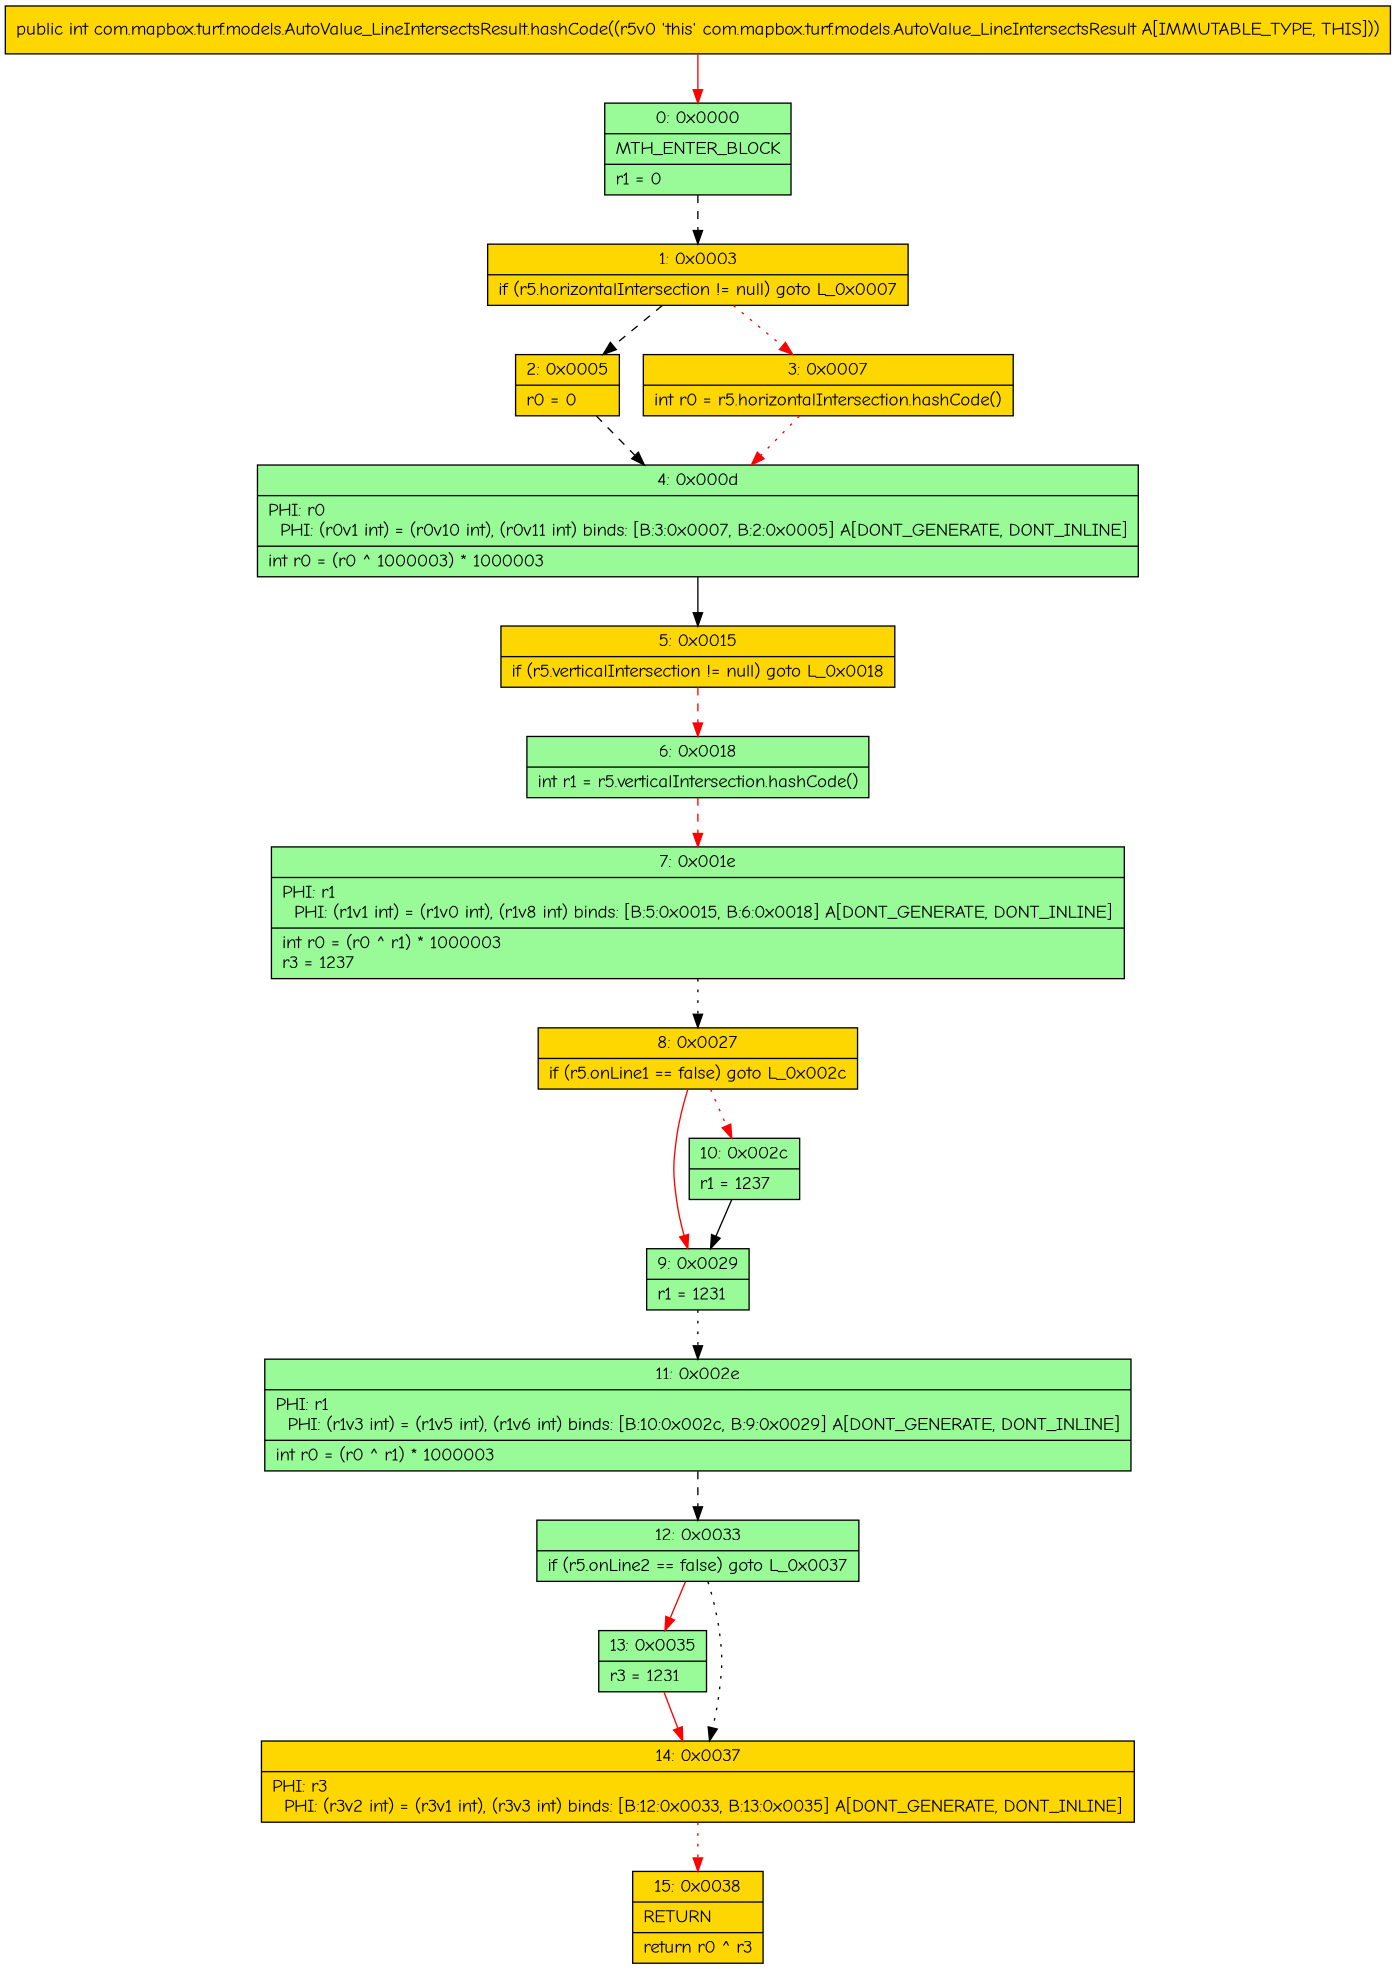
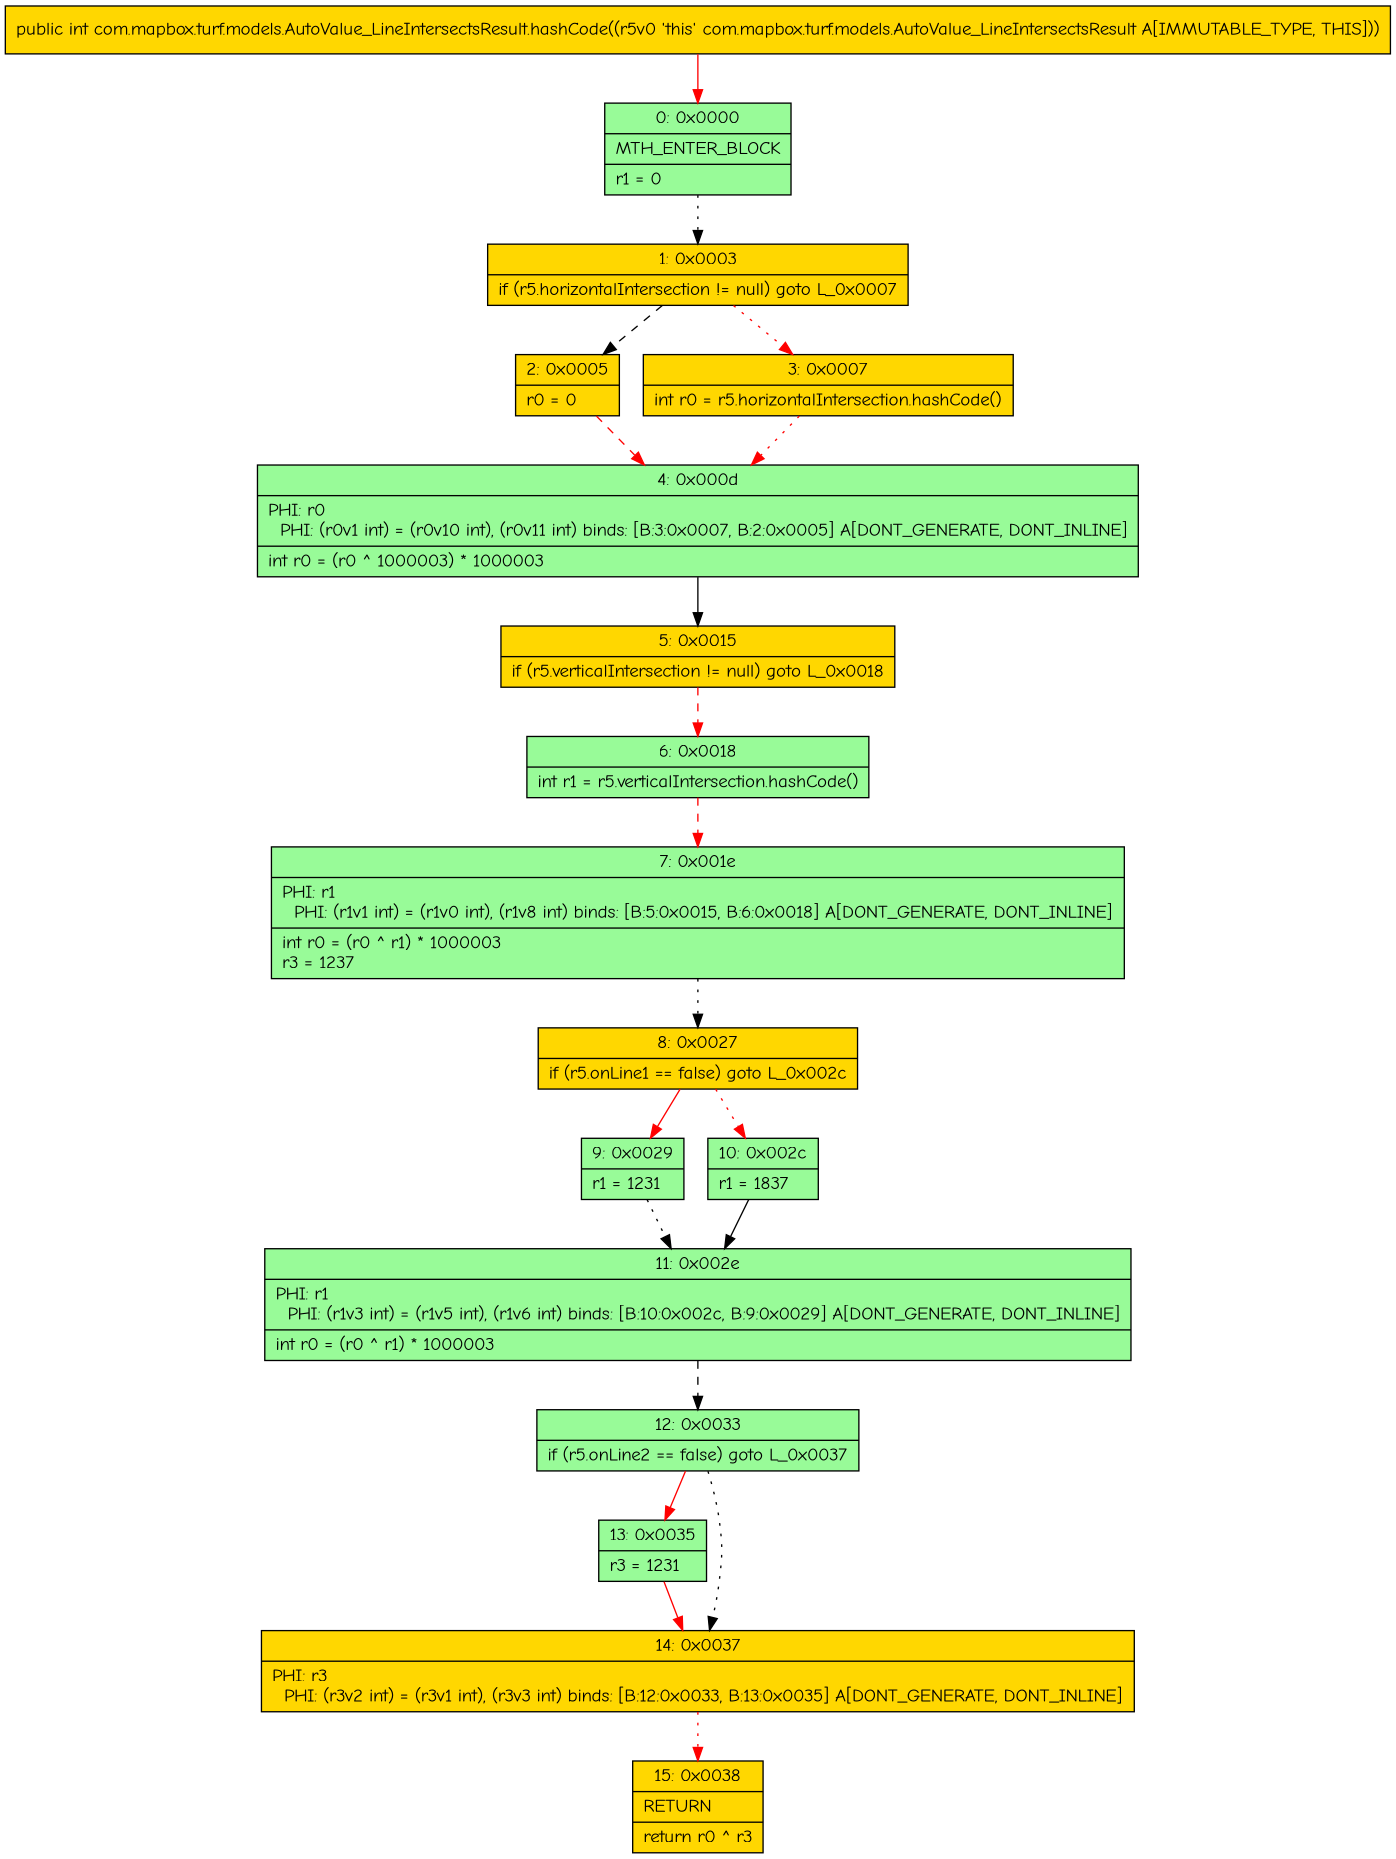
edge "0: 0x0000" -> "1: 0x0003": style dashed -> dotted
edge "2: 0x0005" -> "4: 0x000d": color black -> red
node "10: 0x002c": text "r1 = 1237" -> "r1 = 1837"
edge "10: 0x002c" -> "9: 0x0029": now "10: 0x002c" -> "11: 0x002e"
